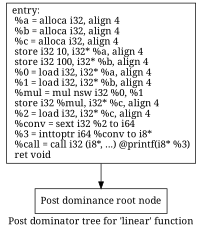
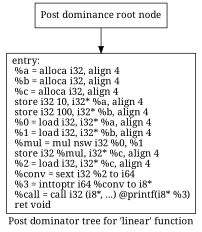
edge "entry:" -> "Post dominance root node": reversed
